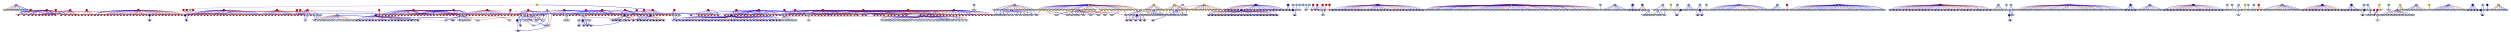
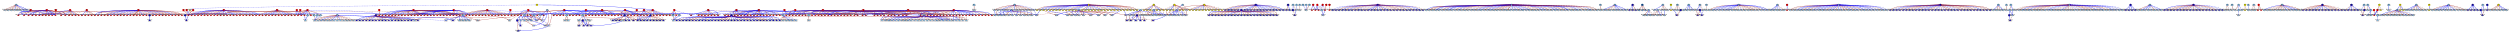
node "gene:vir:2024 donor": added
node "gene:vir:6061 post_006": added
